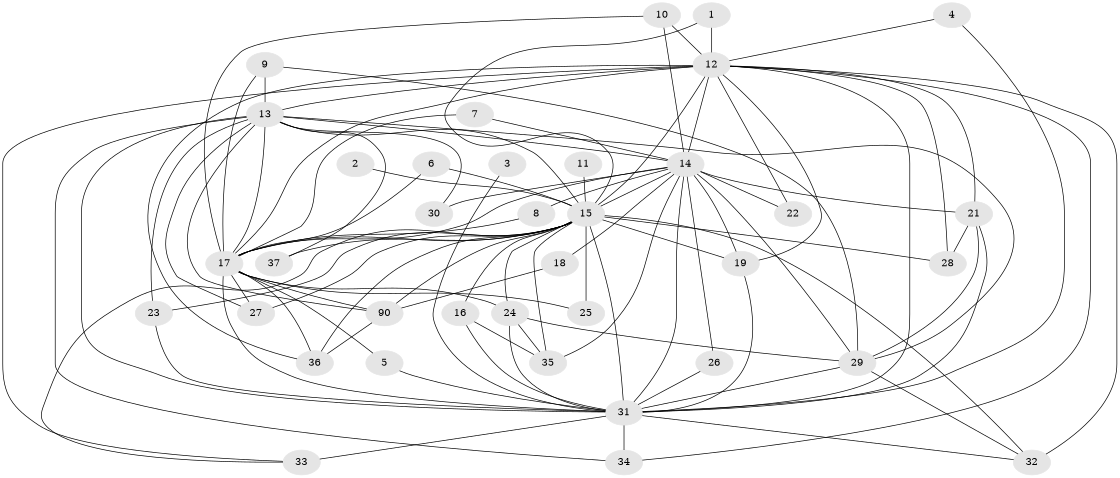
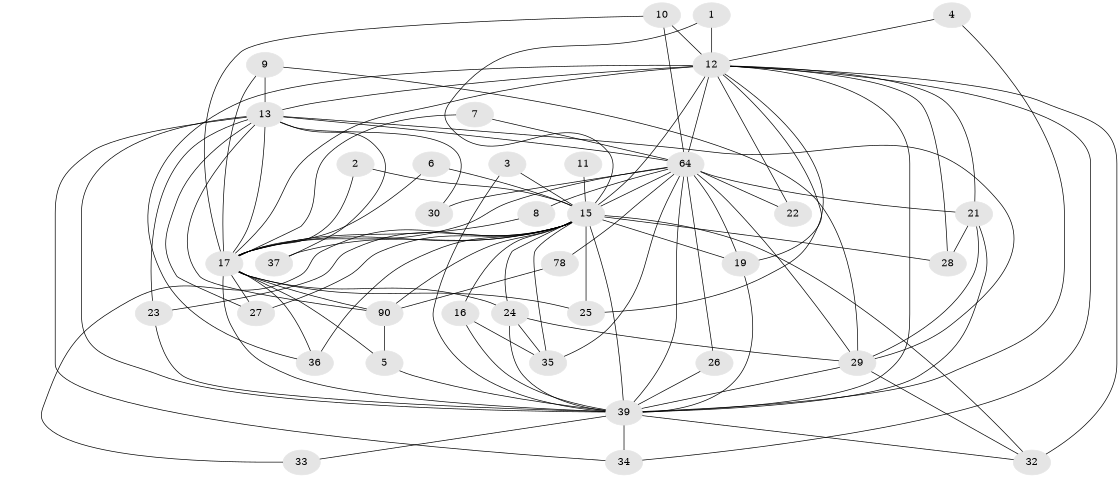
edge "12" -- "33": now "12" -- "25"
edge "13" -- "15": now "3" -- "15"
node "14": label "14" -> "64"
edge "2" -- "17": added
node "18": label "18" -> "78"
edge "90" -- "36": now "90" -- "5"
node "31": label "31" -> "39"
